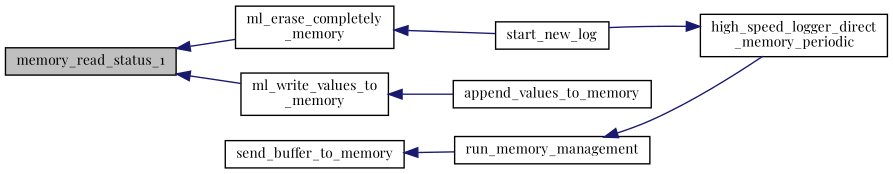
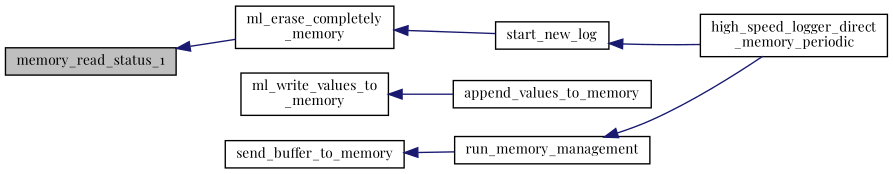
edge "start_new_log" -> "high_speed_logger_direct _memory_periodic": reversed
edge "ml_write_values_to _memory" -> "memory_read_status_1": removed
